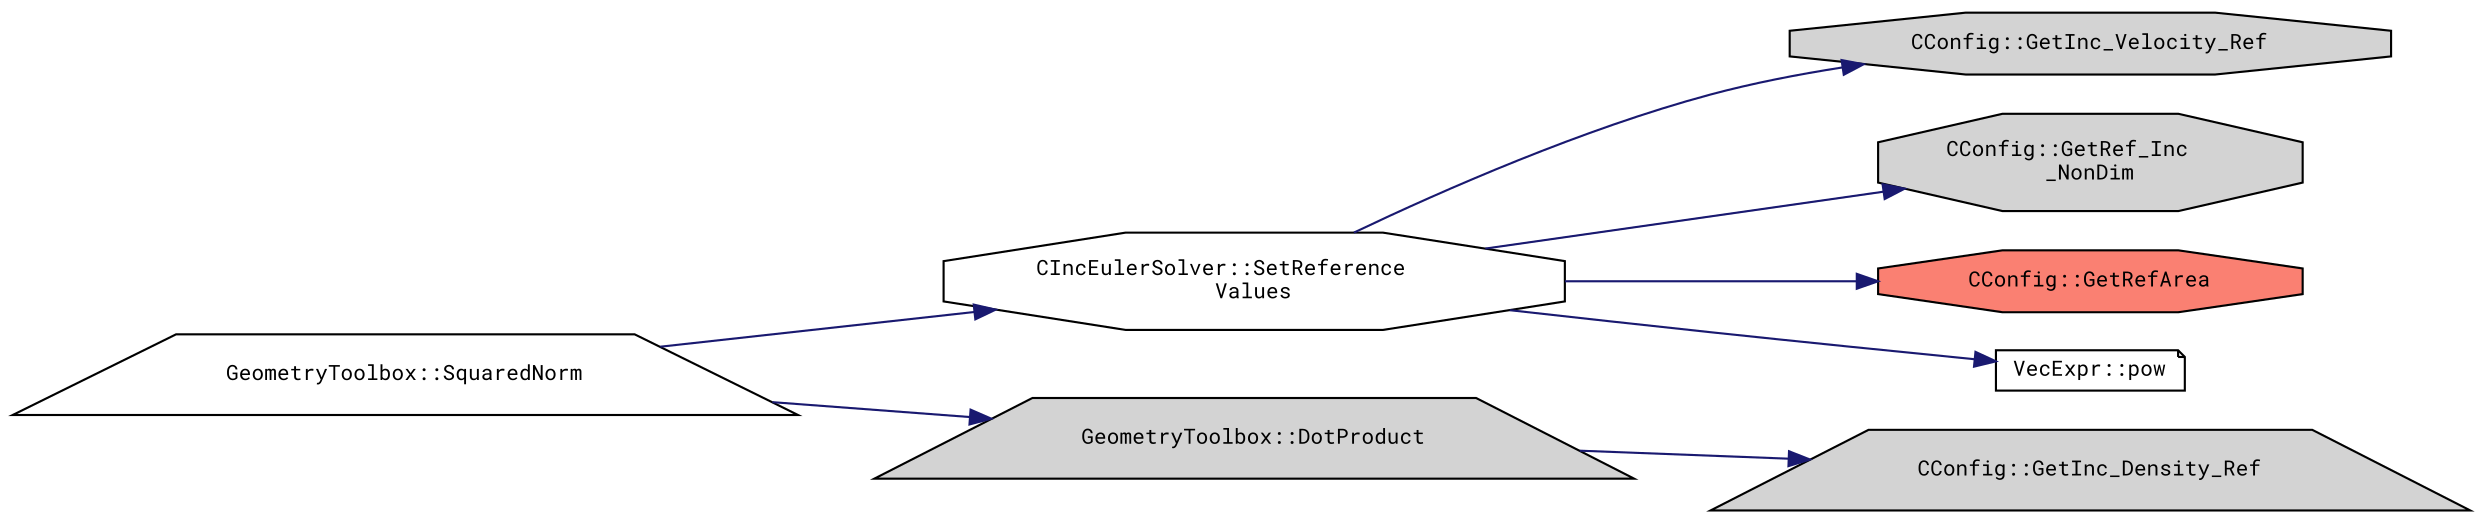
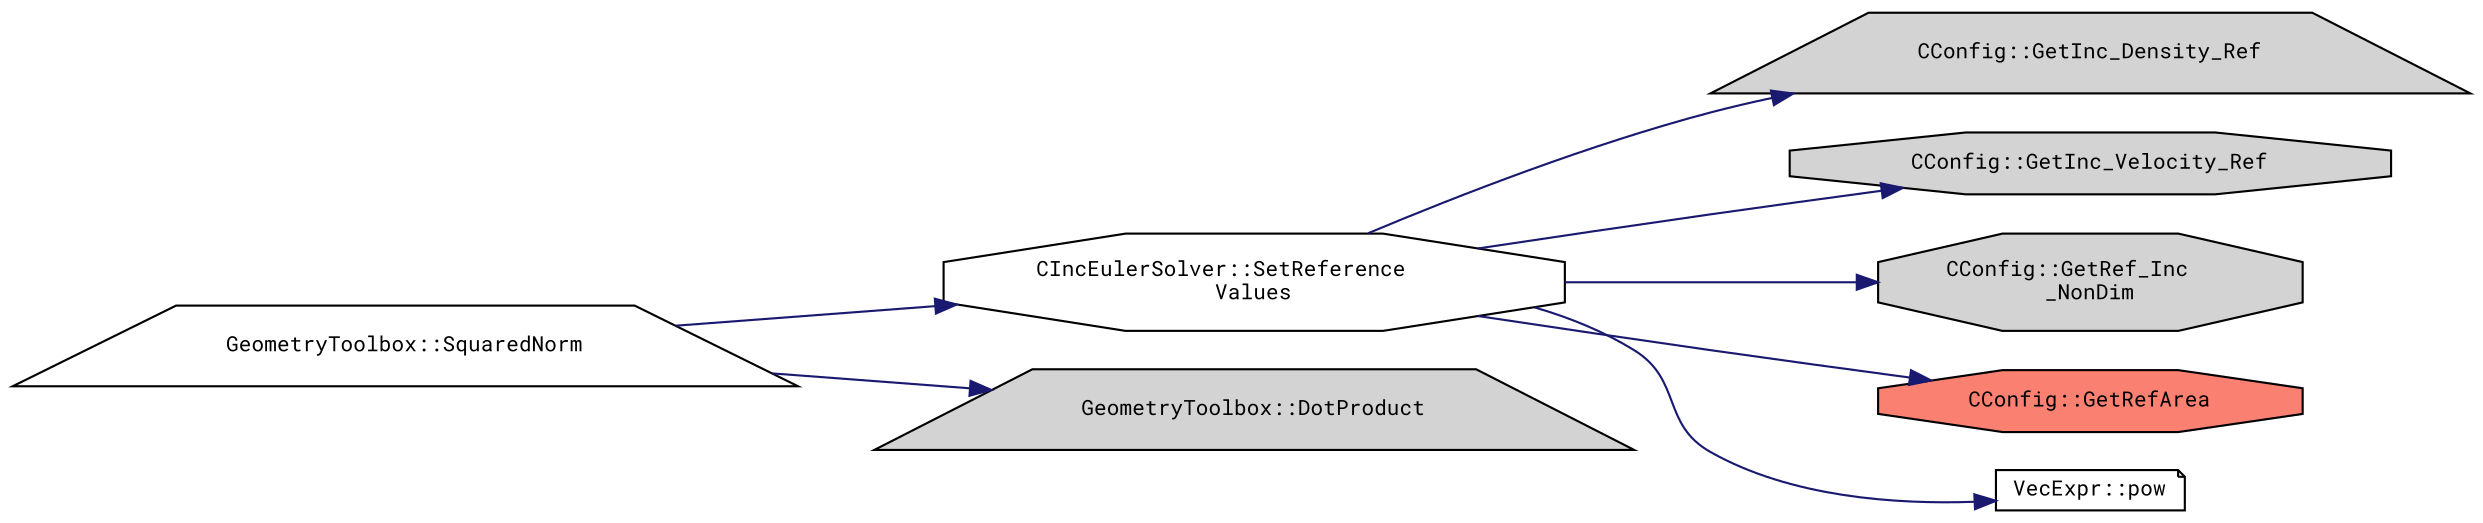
edge "GeometryToolbox::DotProduct" -> "CConfig::GetInc_Density_Ref": now "CIncEulerSolver::SetReference Values" -> "CConfig::GetInc_Density_Ref"
